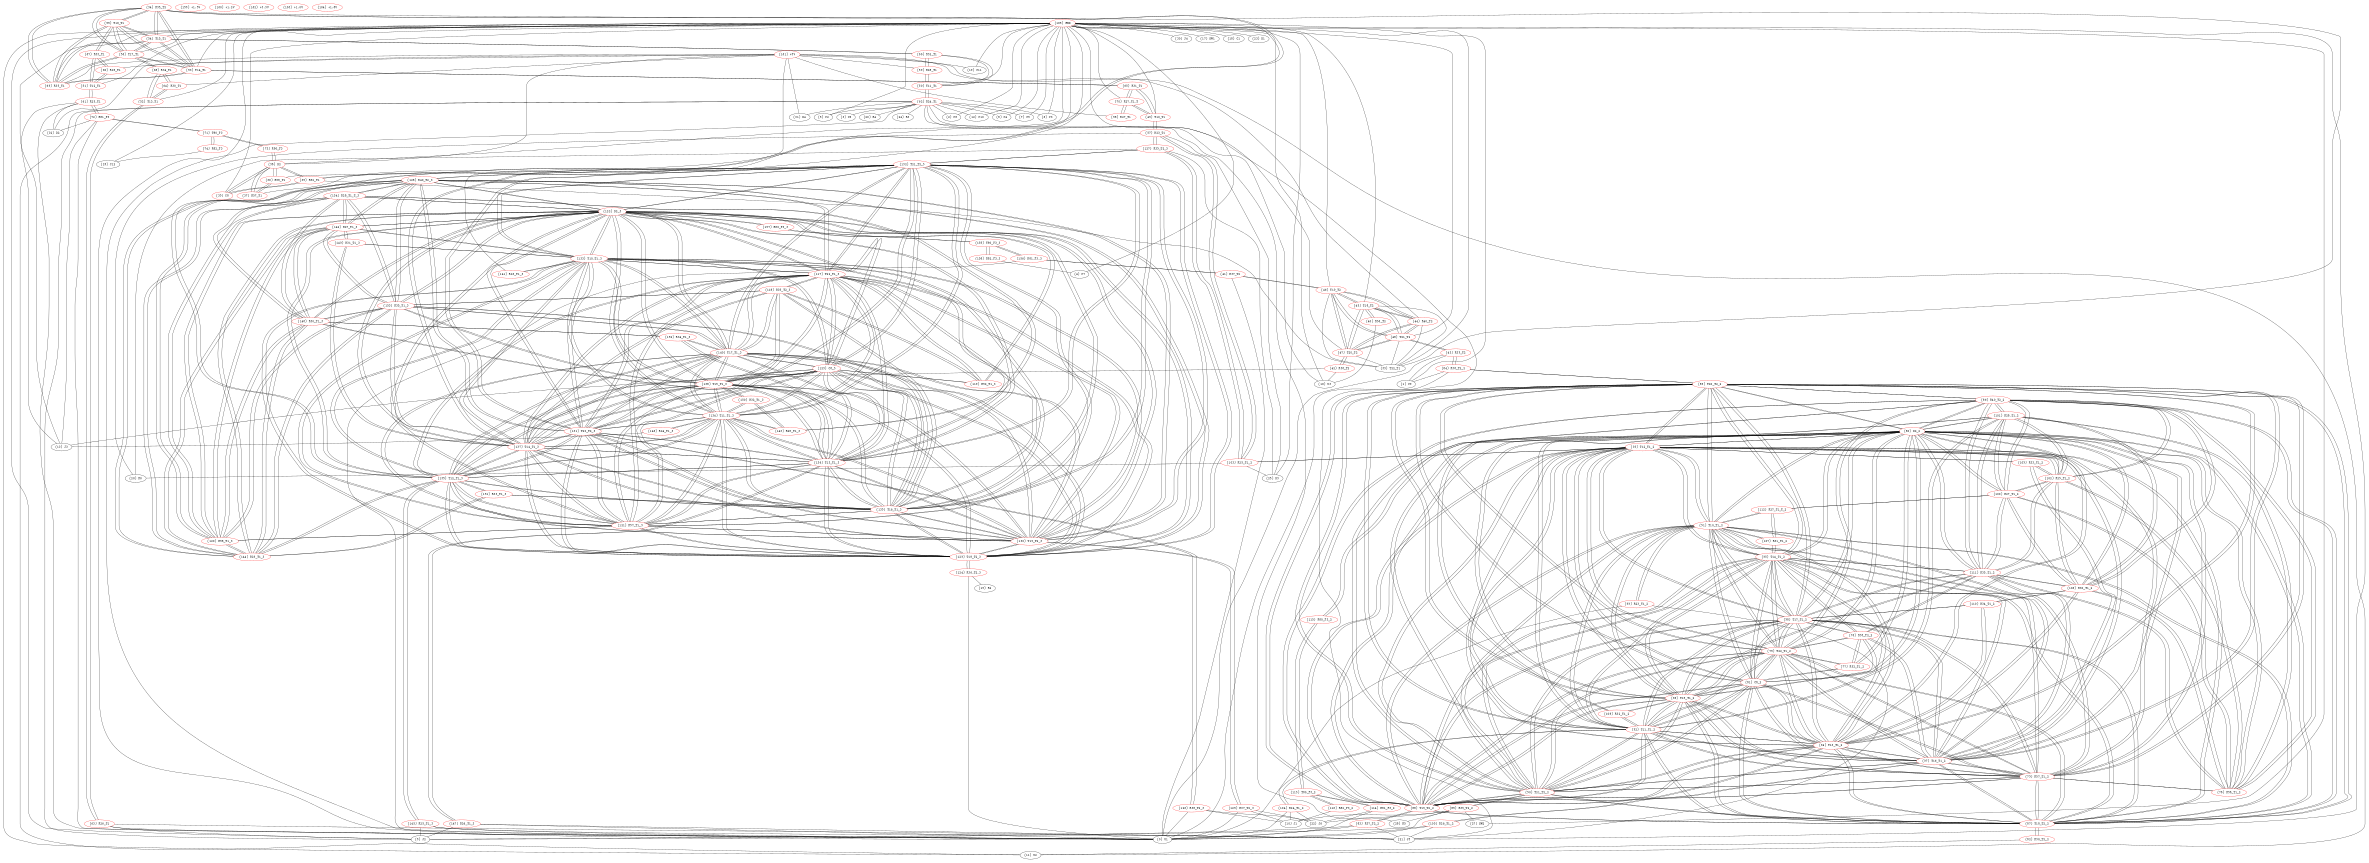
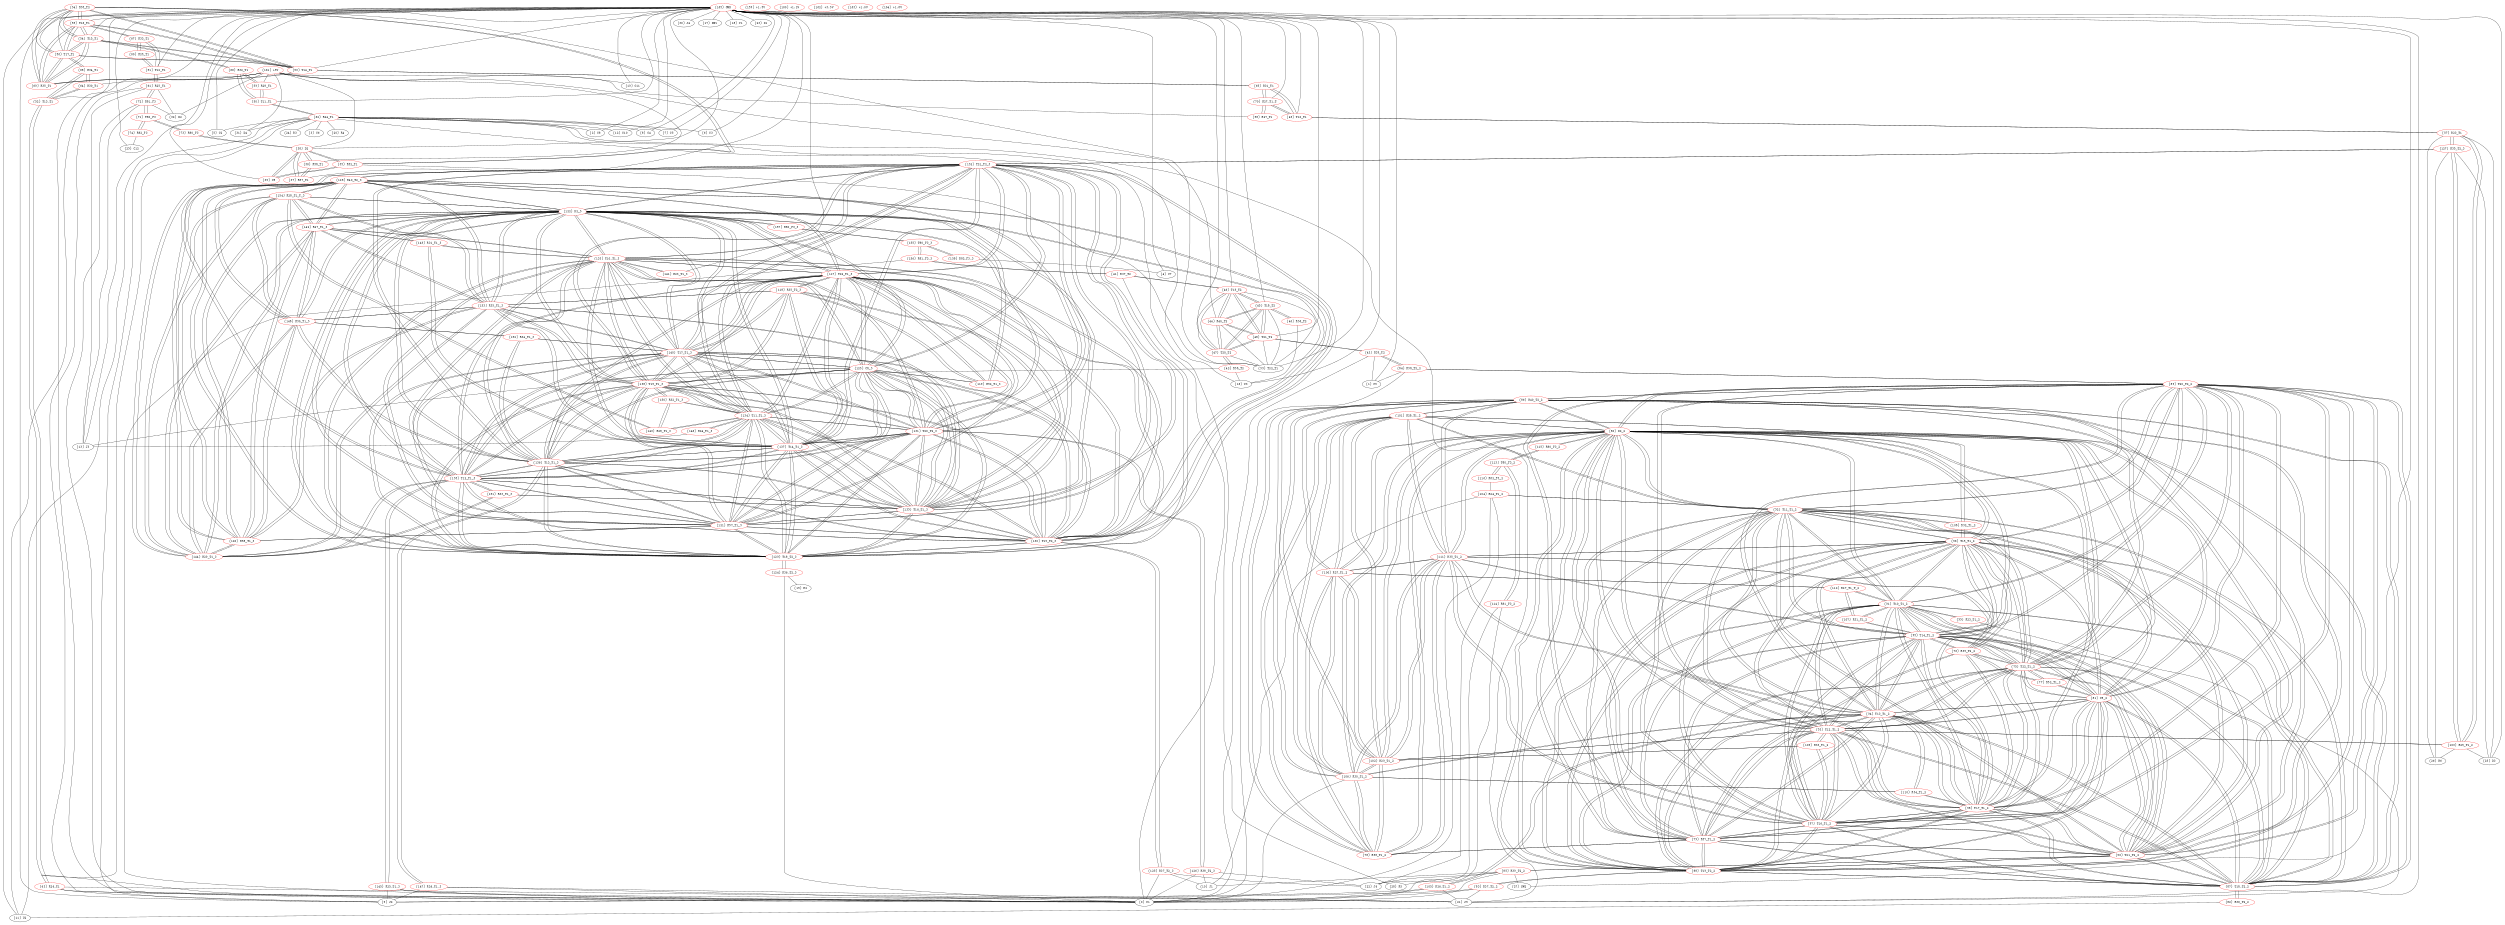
edge "(165) GND" -- "(55) T16_T1": added
edge "(161) +5V" -- "(60) R29_T1": removed
edge "(99) R23_T1_2" -- "(0) U1": now "(106) R30_T1_2" -- "(0) U1"
edge "(116) R82_P3_2" -- "(10) J1": now "(116) R82_P3_2" -- "(104) R24_T1_2"
